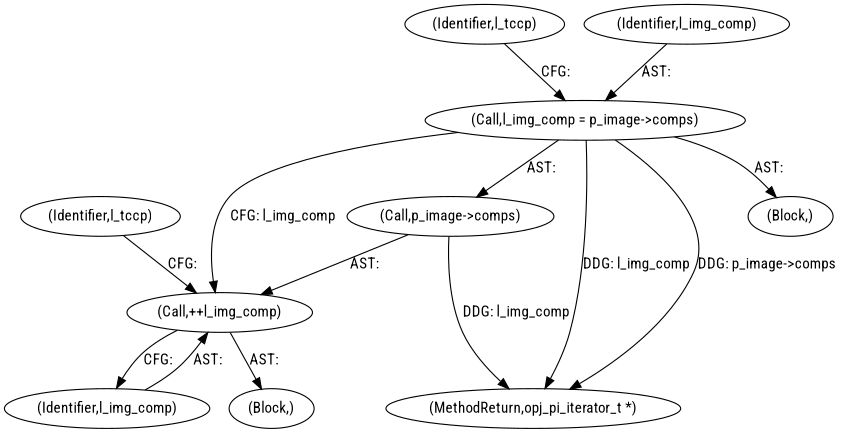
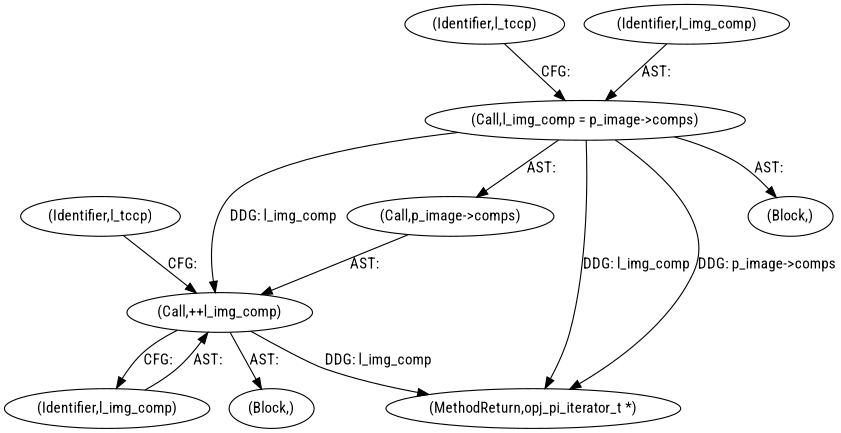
edge "(Call,l_img_comp = p_image->comps)" -> "(Call,++l_img_comp)": label "CFG: l_img_comp" -> "DDG: l_img_comp"
edge "(Call,p_image->comps)" -> "(MethodReturn,opj_pi_iterator_t *)": now "(Call,++l_img_comp)" -> "(MethodReturn,opj_pi_iterator_t *)"
